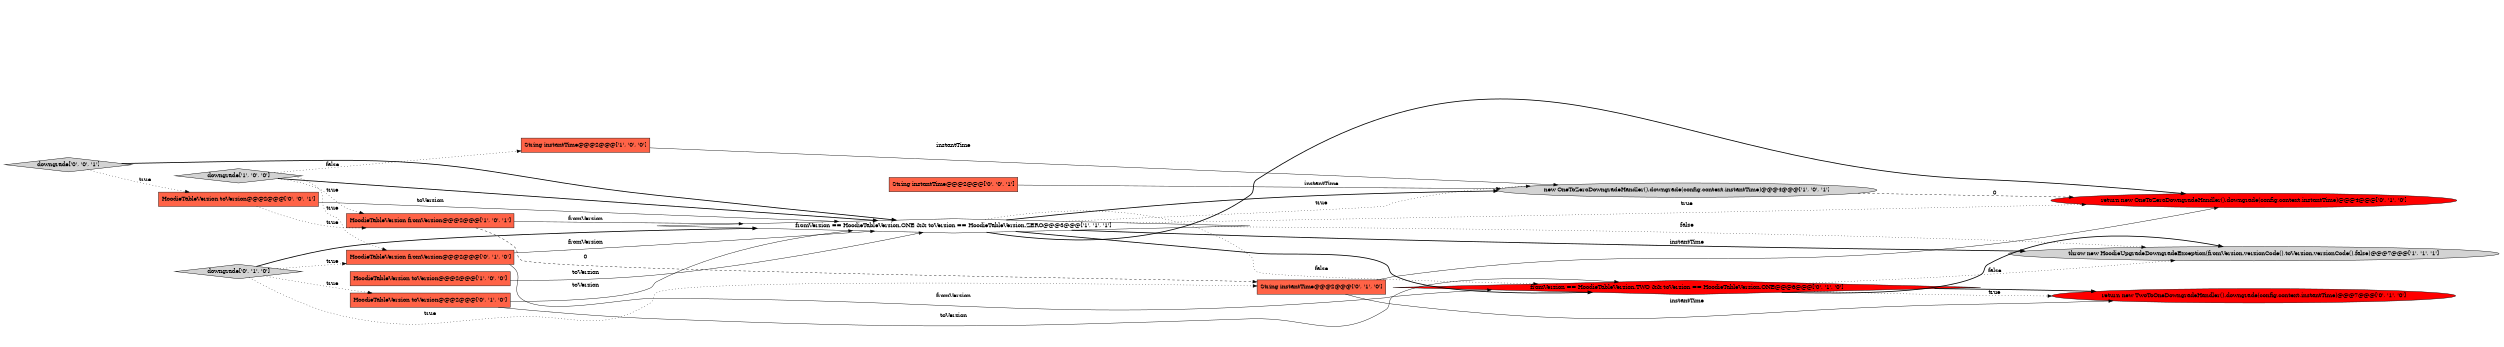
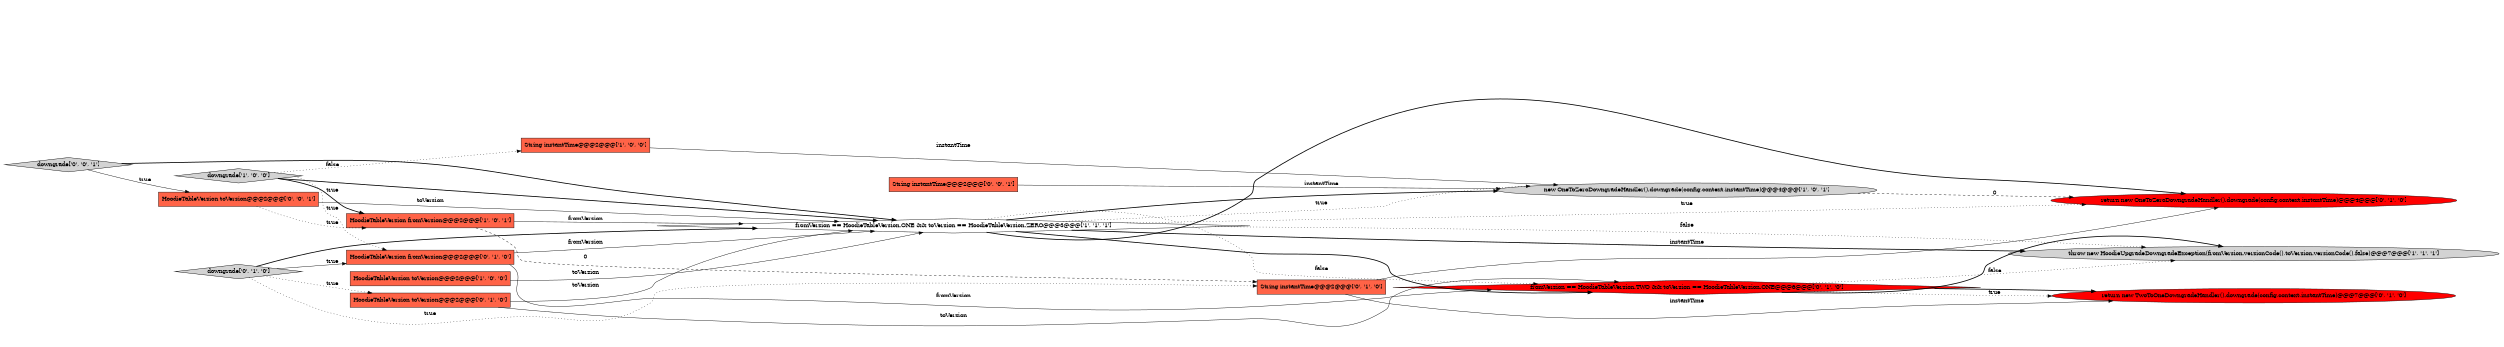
edge "downgrade['0', '0', '1']" -> "HoodieTableVersion toVersion@@@2@@@['0', '0', '1']": style dotted -> solid
edge "downgrade['1', '0', '0']" -> "HoodieTableVersion fromVersion@@@2@@@['1', '0', '1']": style dotted -> bold
edge "downgrade['0', '1', '0']" -> "HoodieTableVersion fromVersion@@@2@@@['0', '1', '0']": style dotted -> solid
